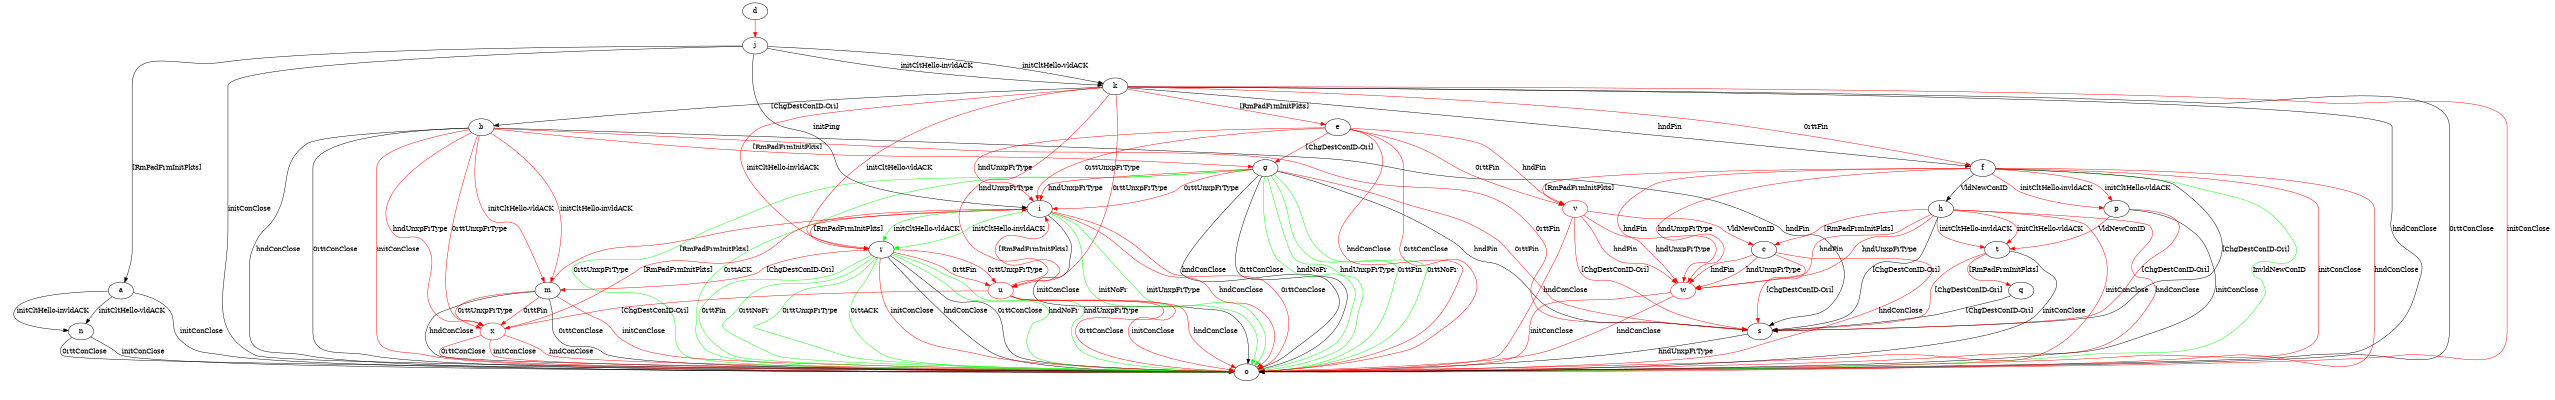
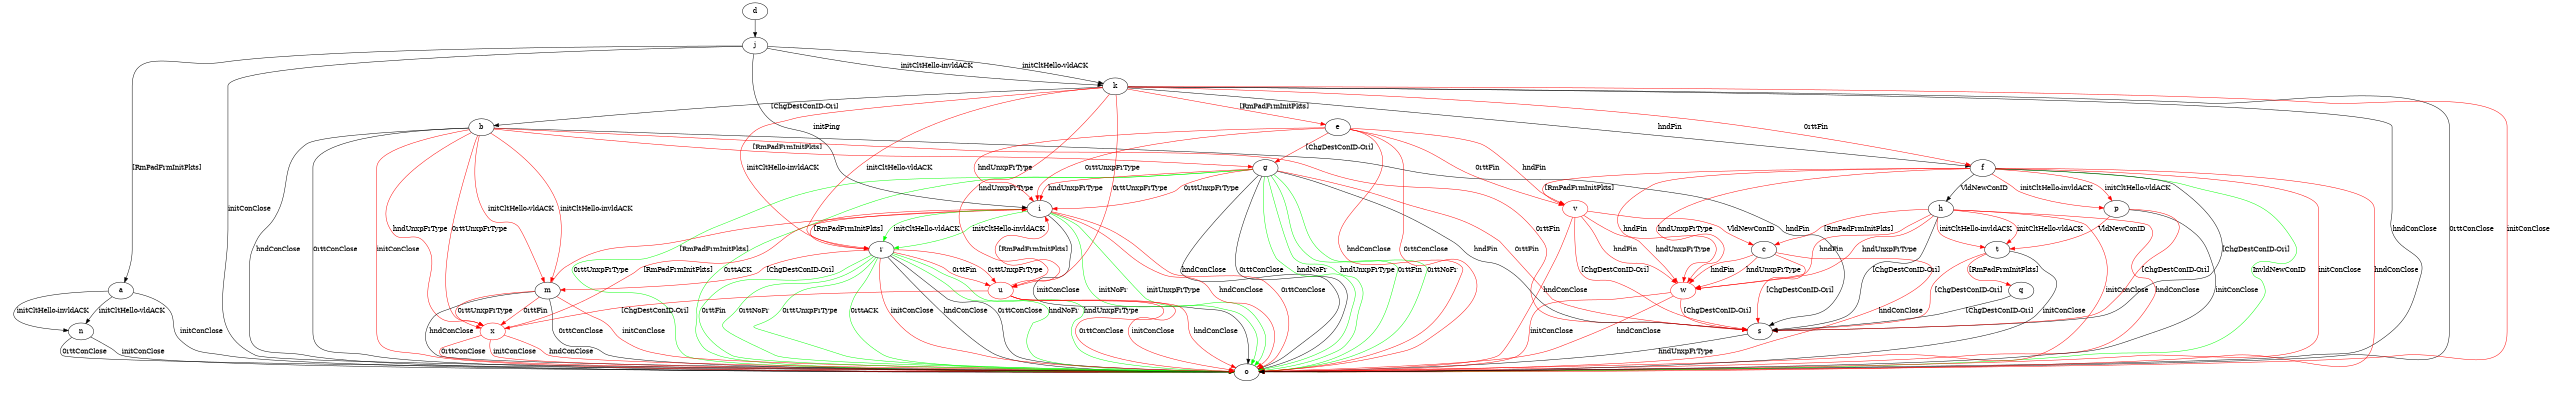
edge "d" -> "j": color red -> black
edge "w" -> "s": added, label "[ChgDestConID-Ori]"
